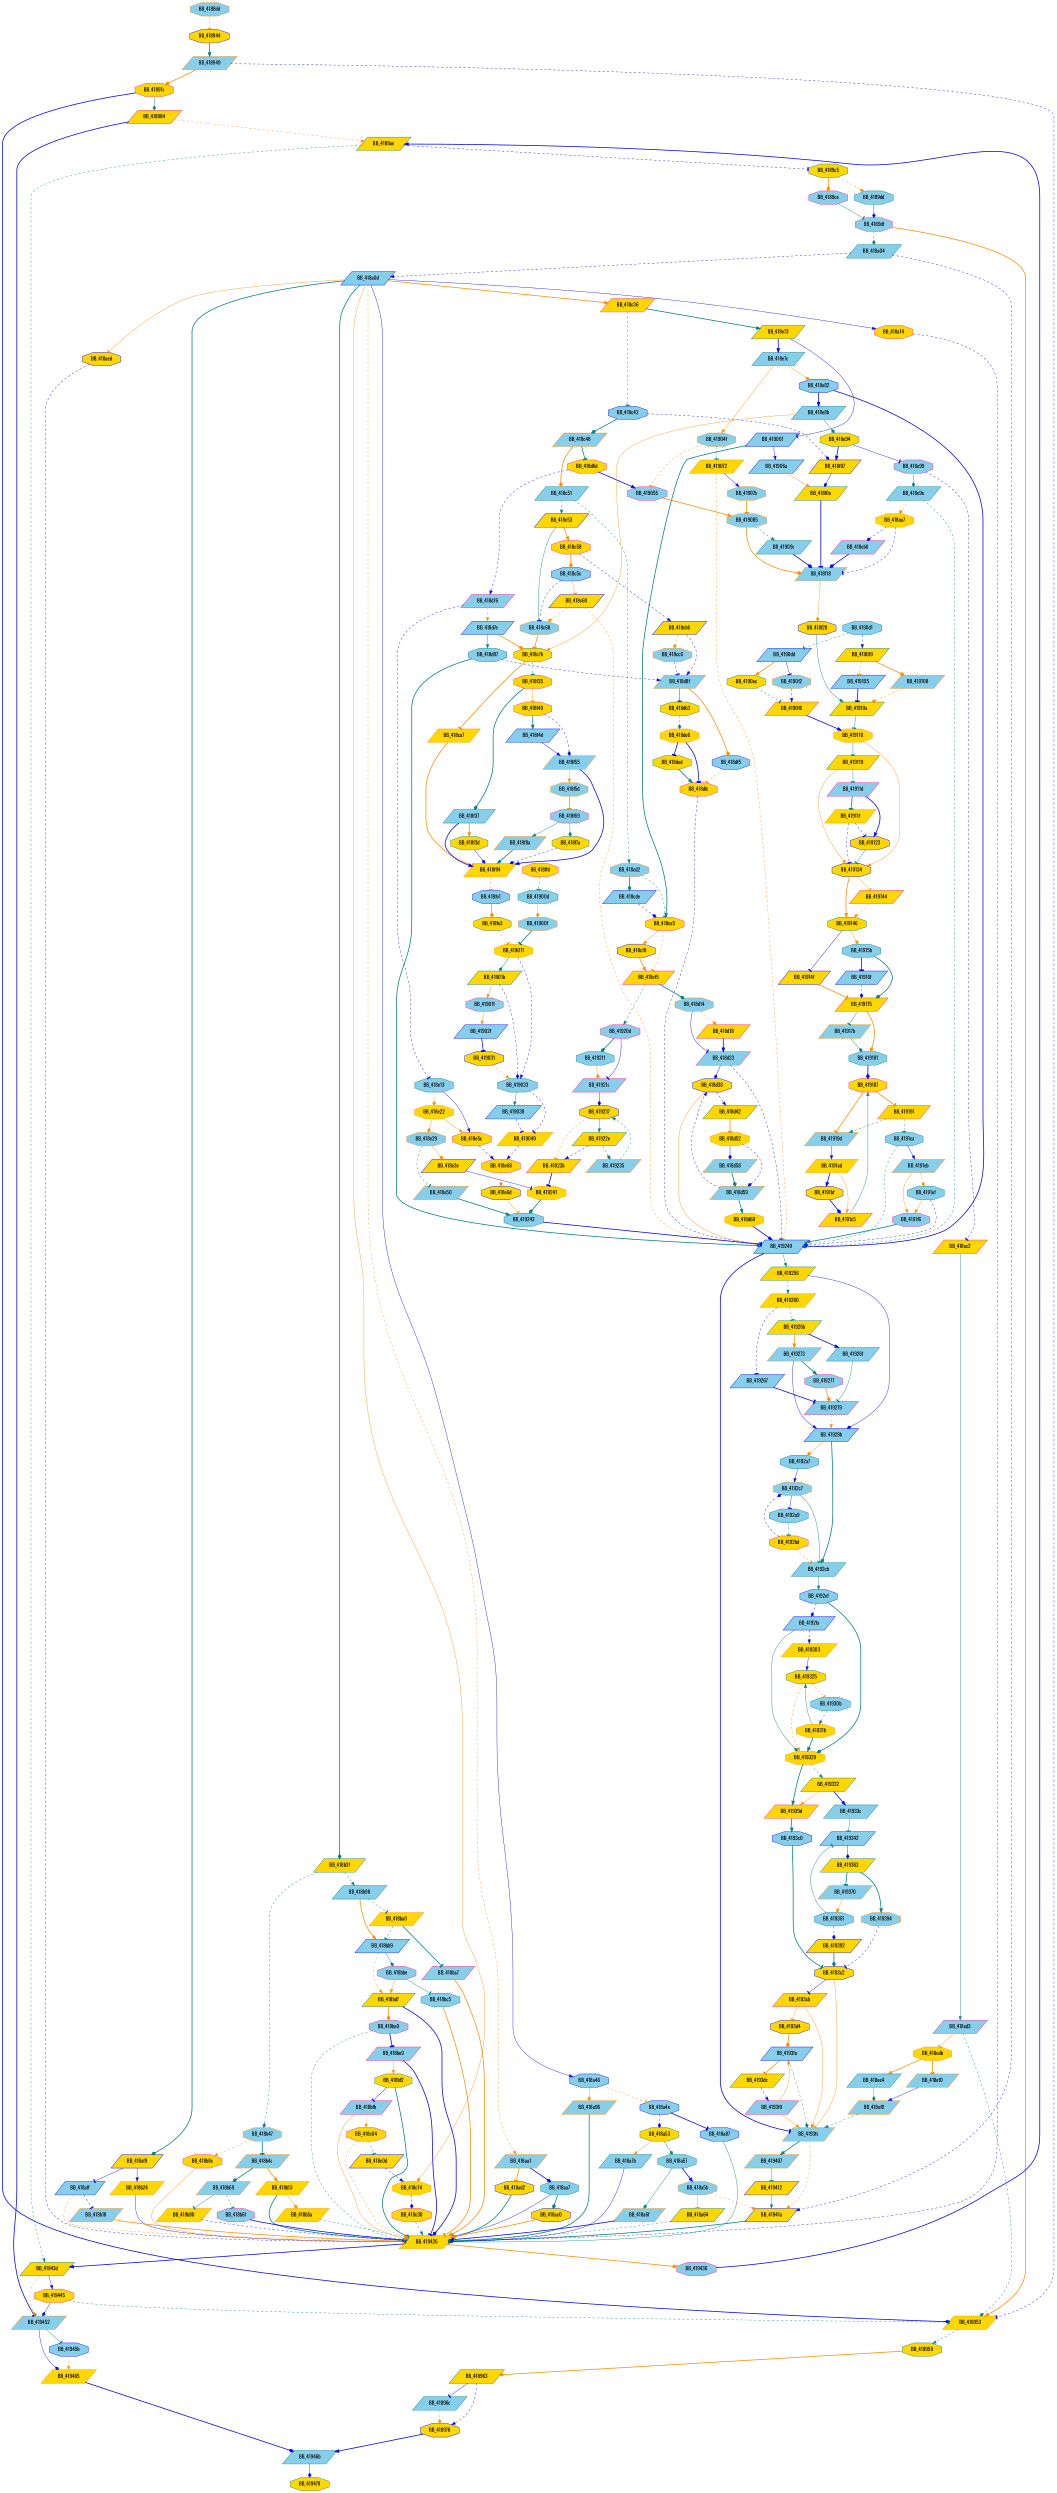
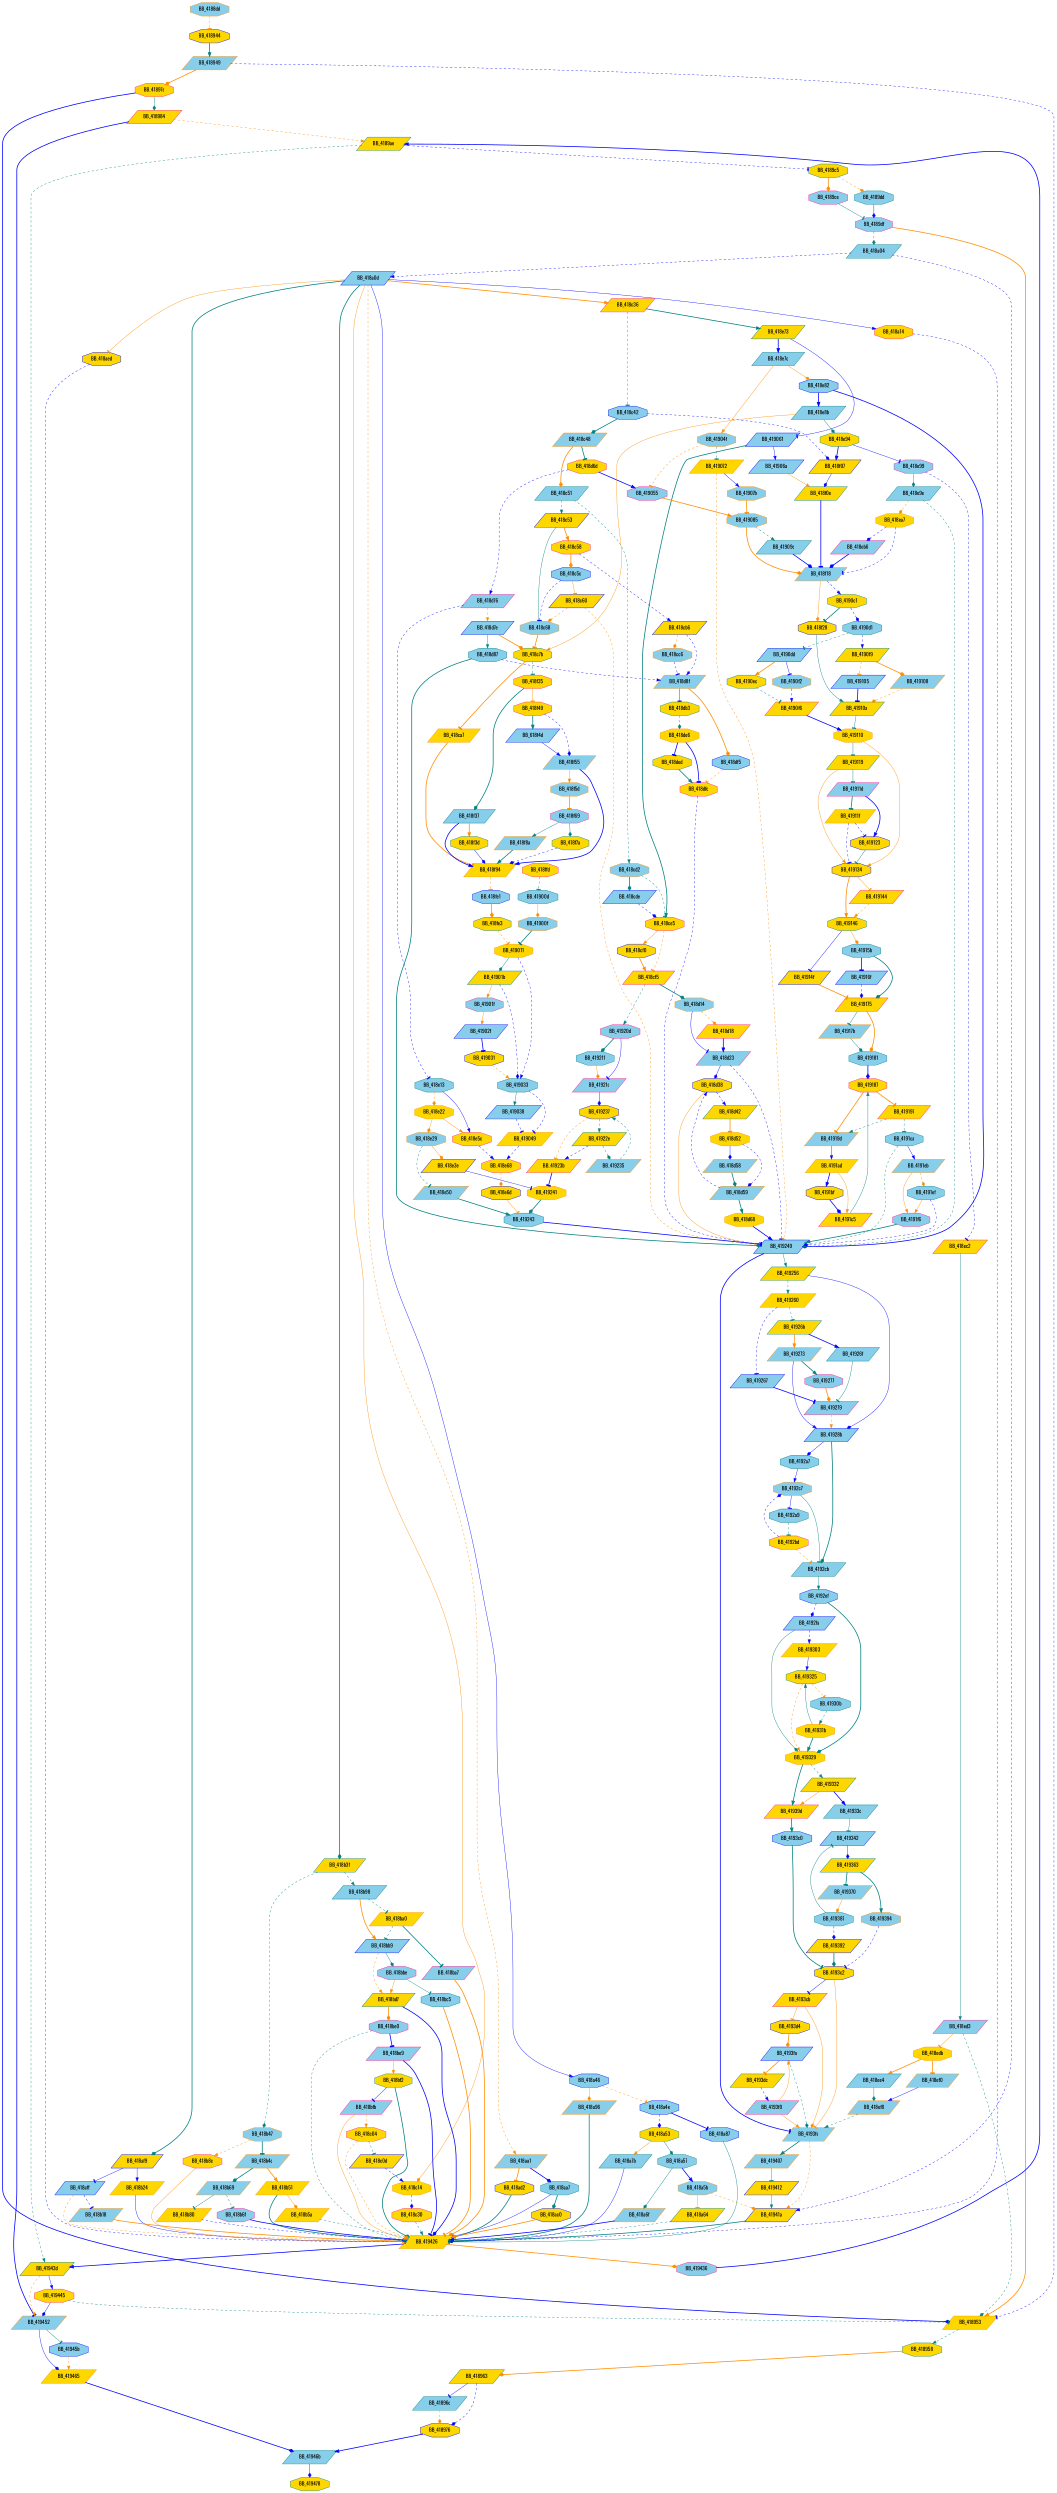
node "BB_4190c1": added
node "BB_418f4d": label "BB_418f4d" -> "BB_618f4d"
edge "BB_419237" -> "BB_41922e": style solid -> dashed
edge "BB_41928b" -> "BB_4192a7": color darkorange -> blue
edge "BB_418963" -> "BB_418976": arrowhead normal -> diamond
